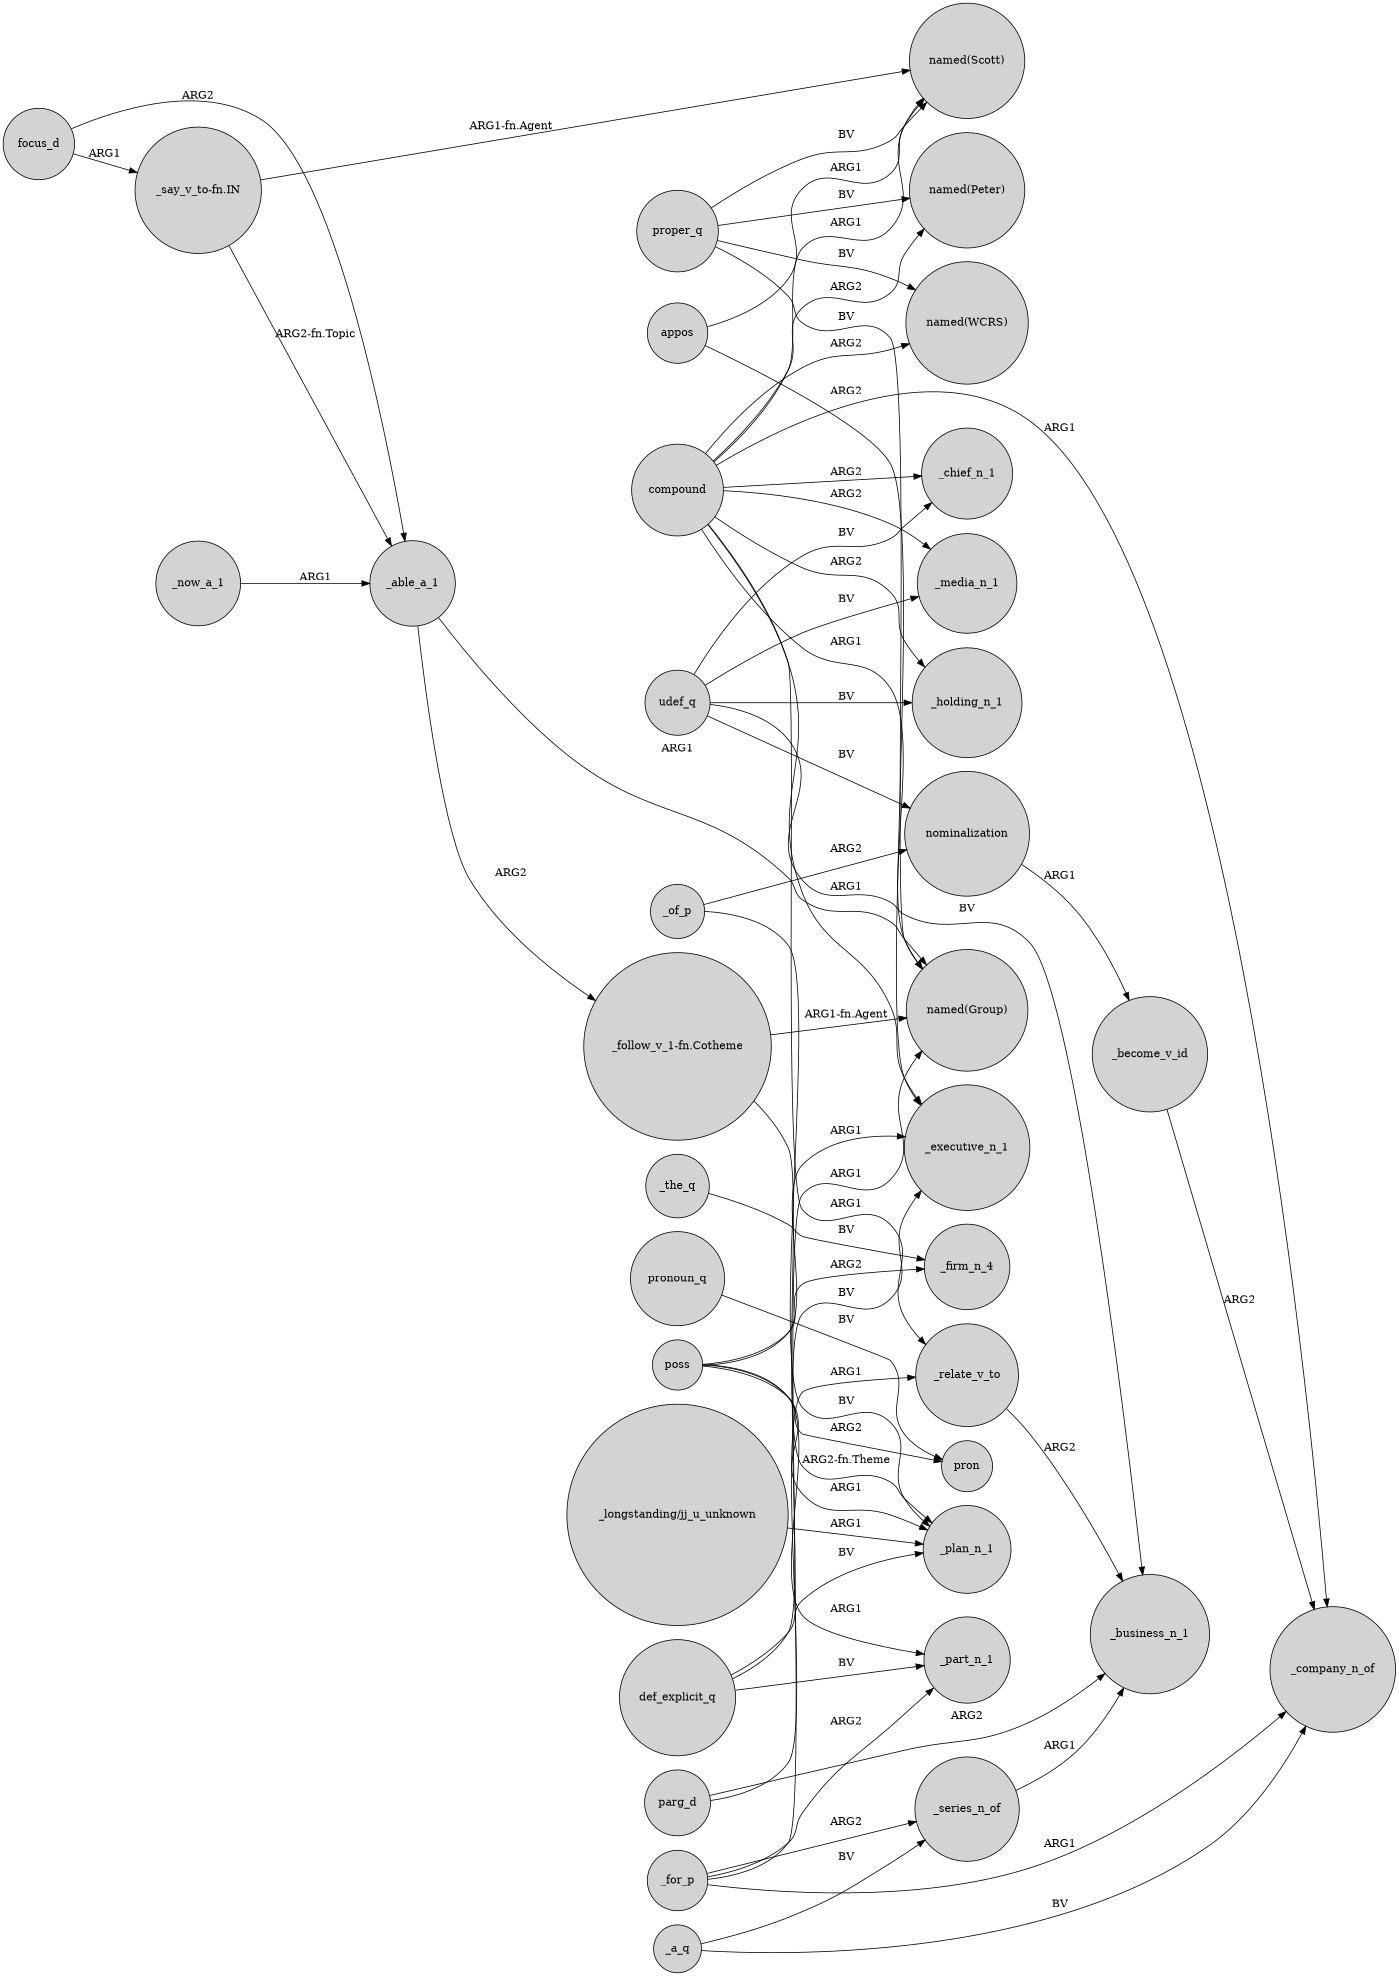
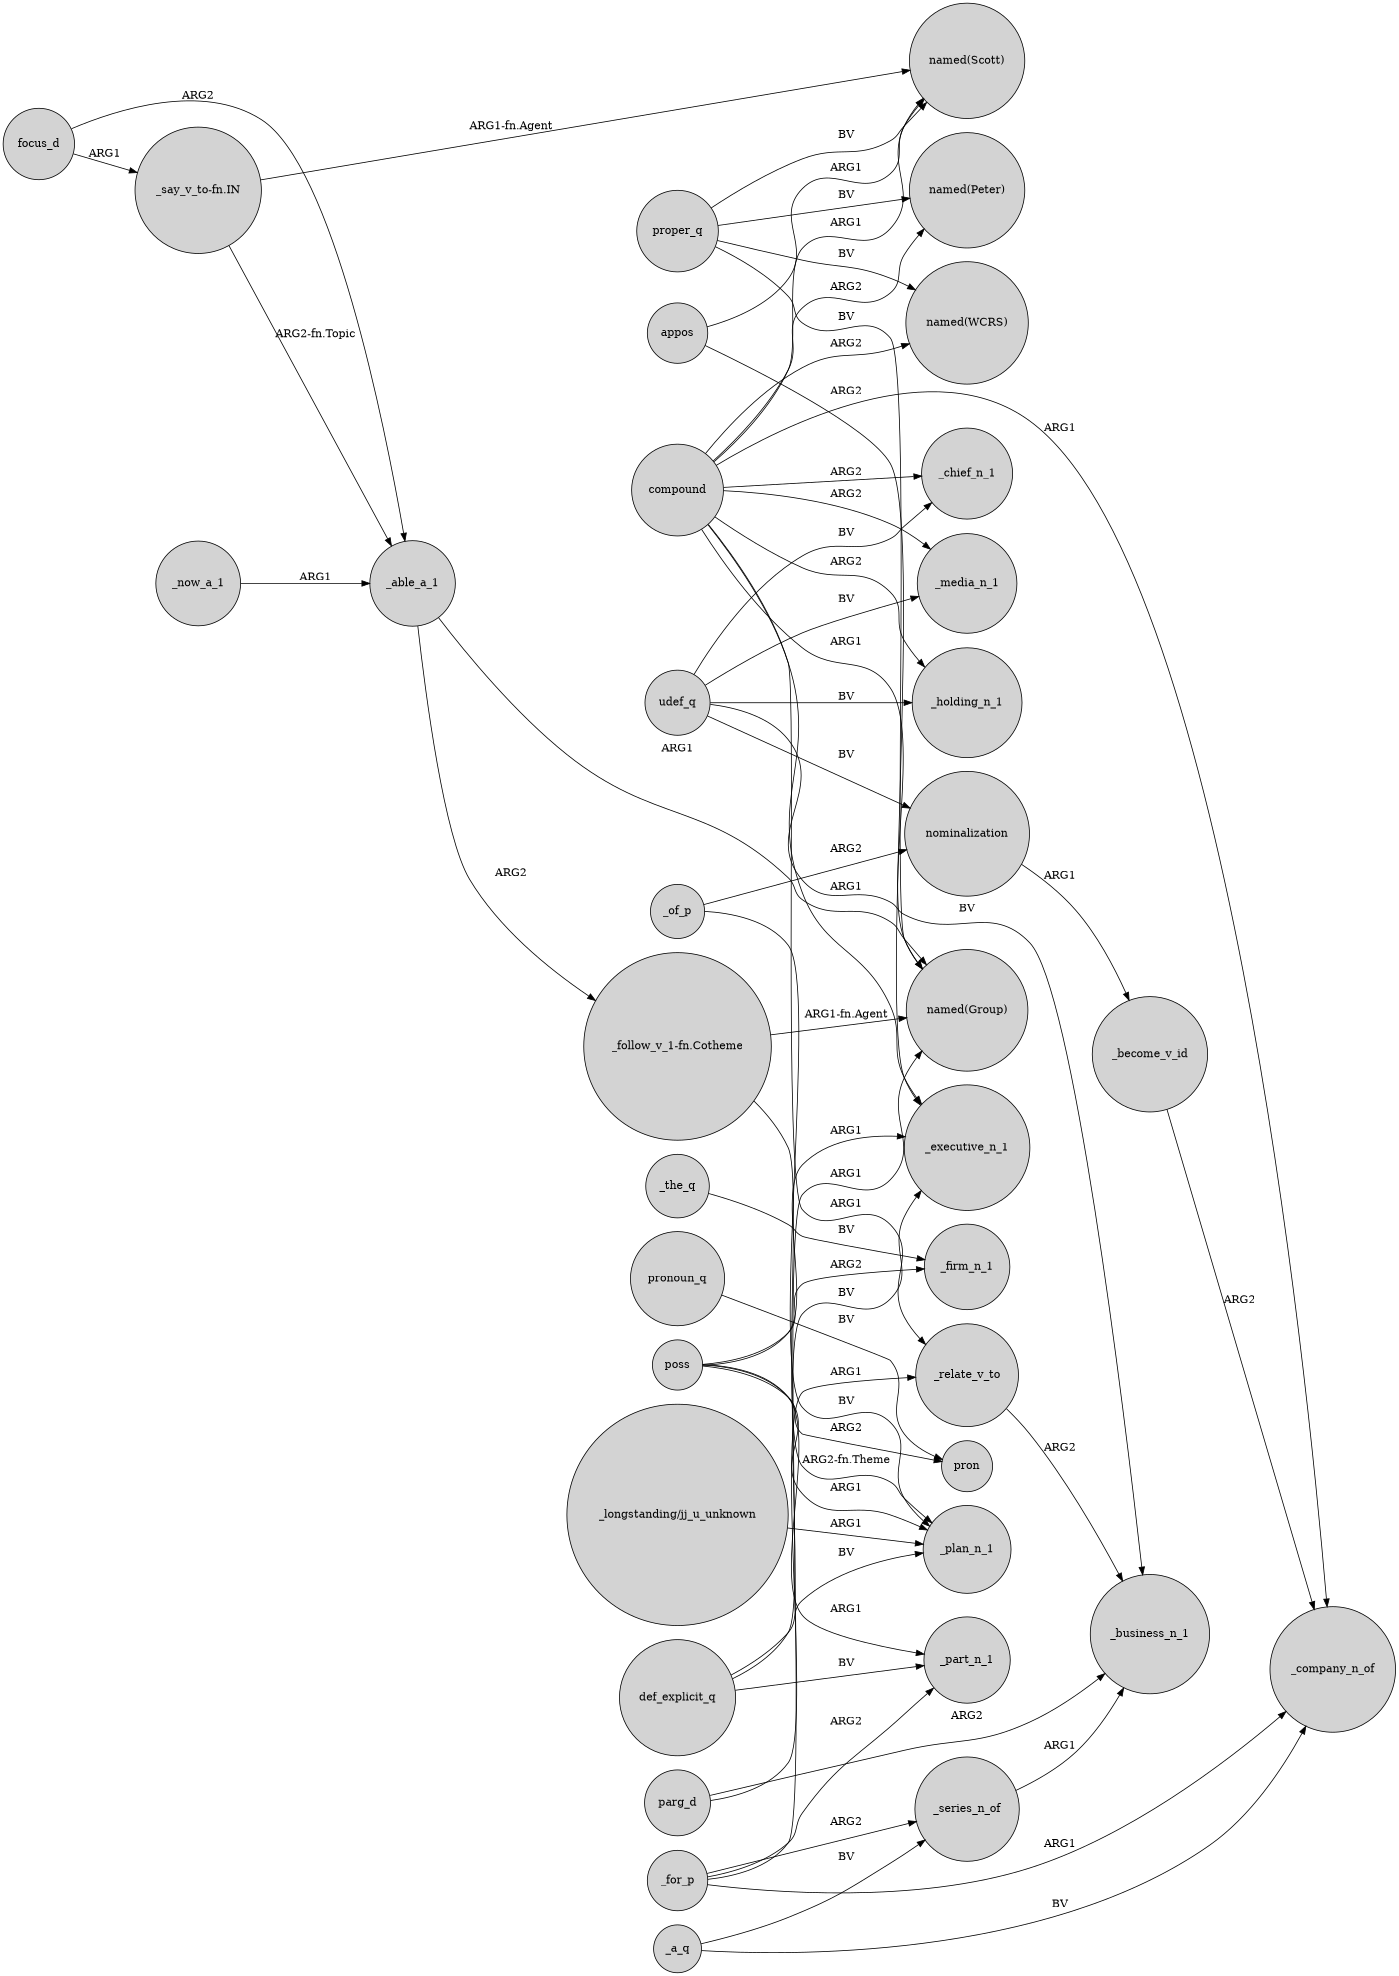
node "_firm_n_4": label "_firm_n_4" -> "_firm_n_1"
